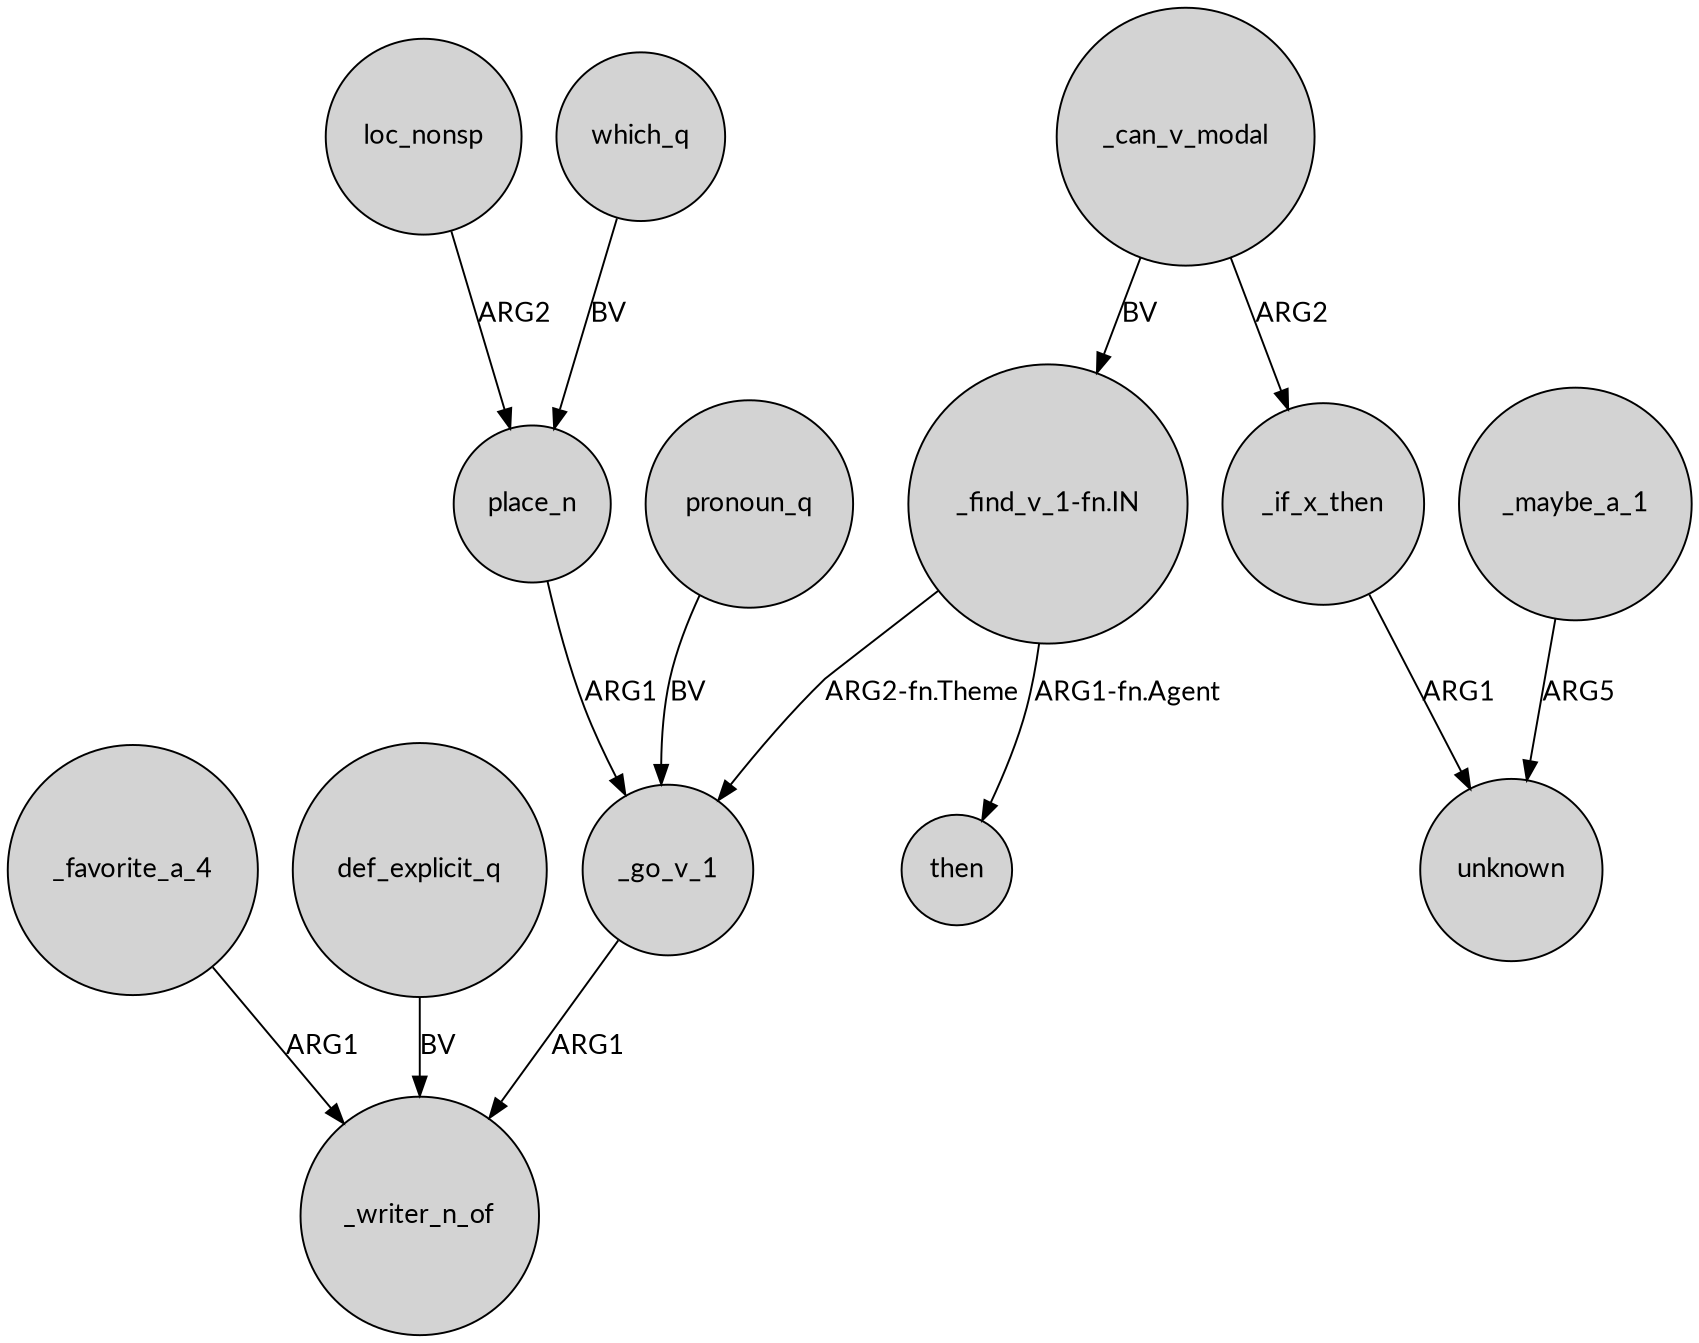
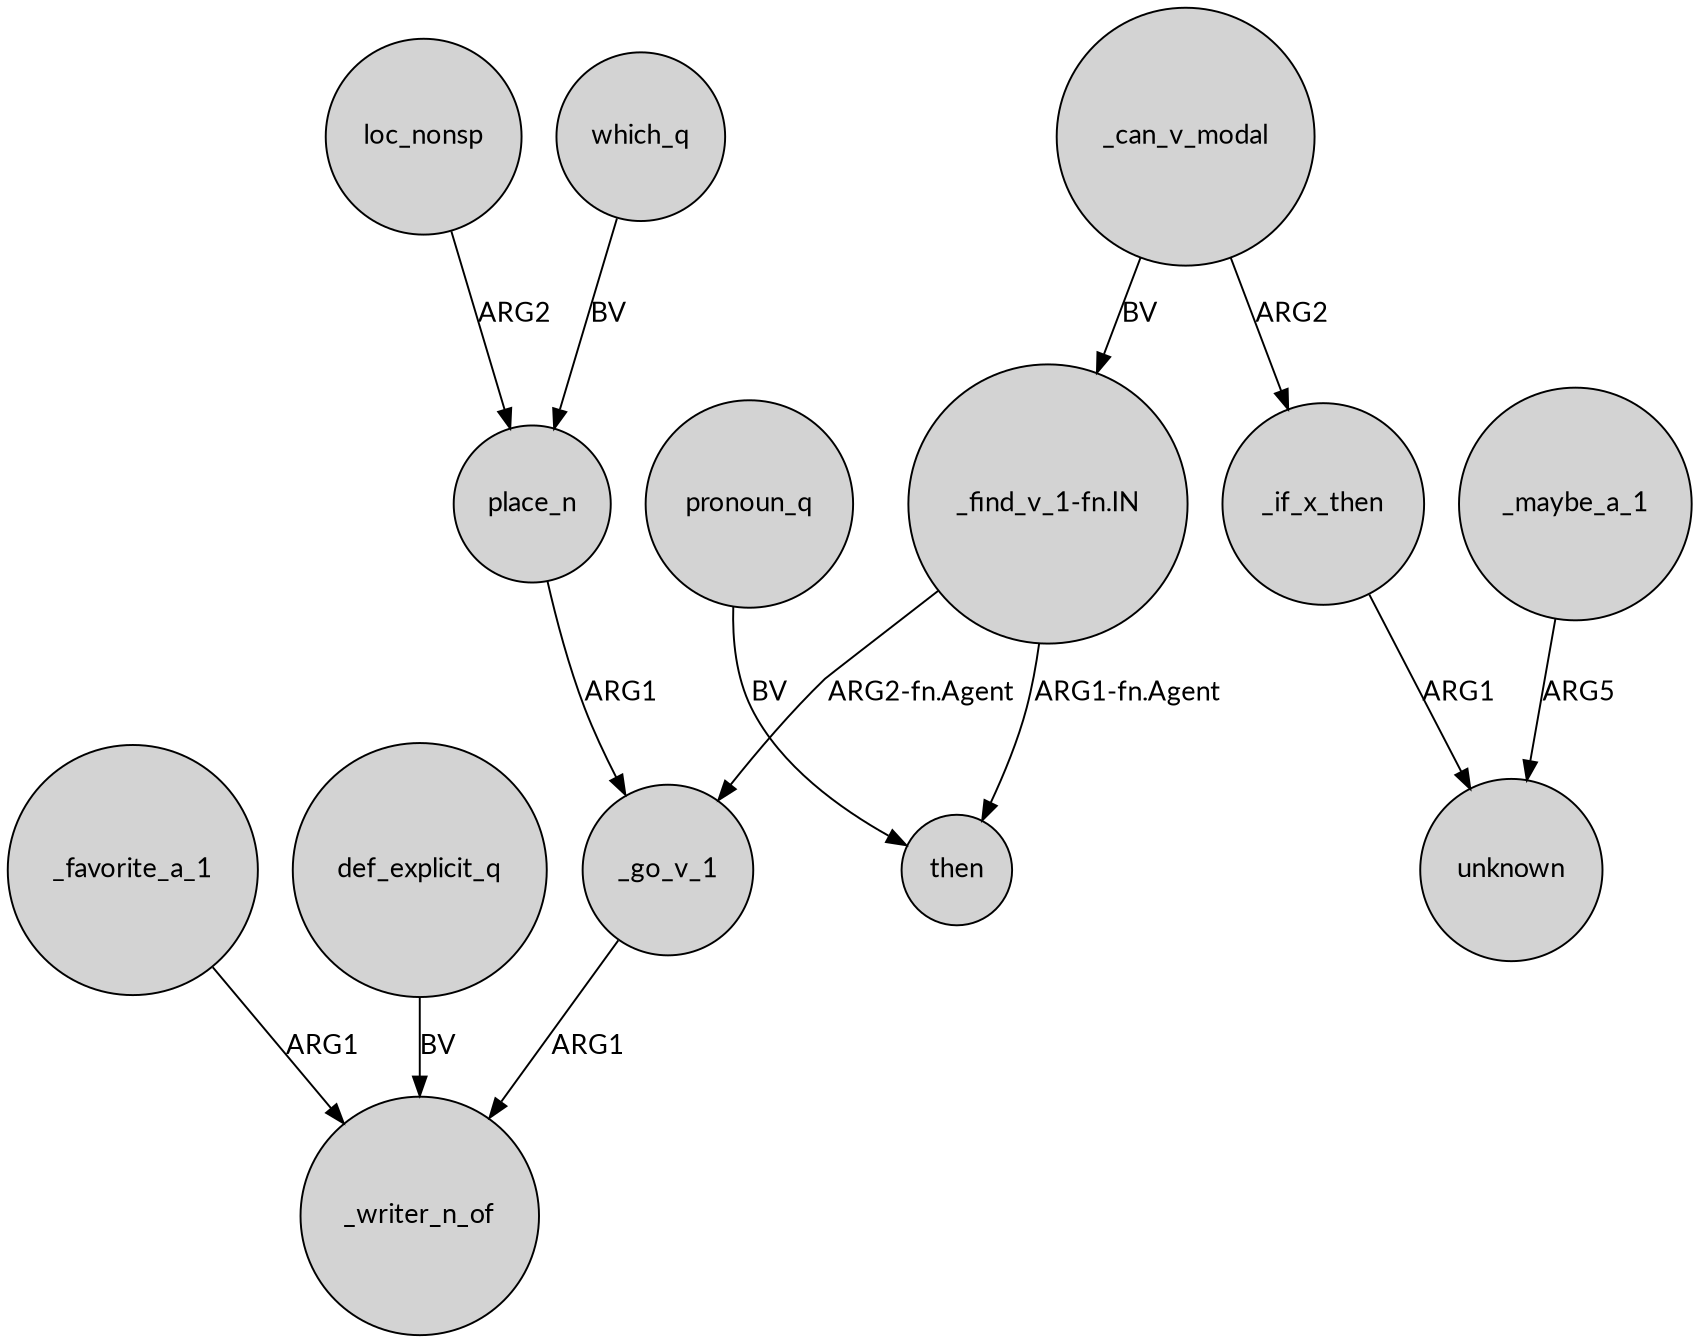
edge "pronoun_q" -> "_go_v_1": now "pronoun_q" -> "then"
edge "_find_v_1-fn.IN" -> "_go_v_1": label "ARG2-fn.Theme" -> "ARG2-fn.Agent"
node "_favorite_a_4": label "_favorite_a_4" -> "_favorite_a_1"
